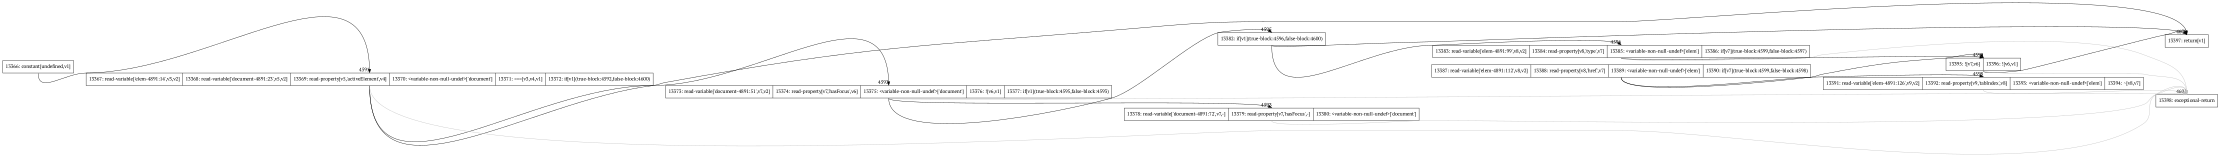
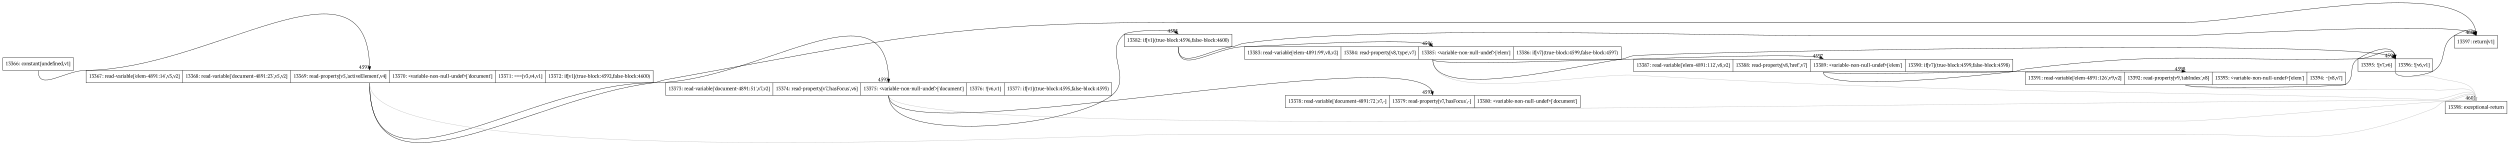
edge "13383: read-variable['elem-4891:99',v8,v2]" -> "13387: read-variable['elem-4891:112',v8,v2]": added
edge "13391: read-variable['elem-4891:126',v9,v2]" -> "13395: ![v7,v6]": added
